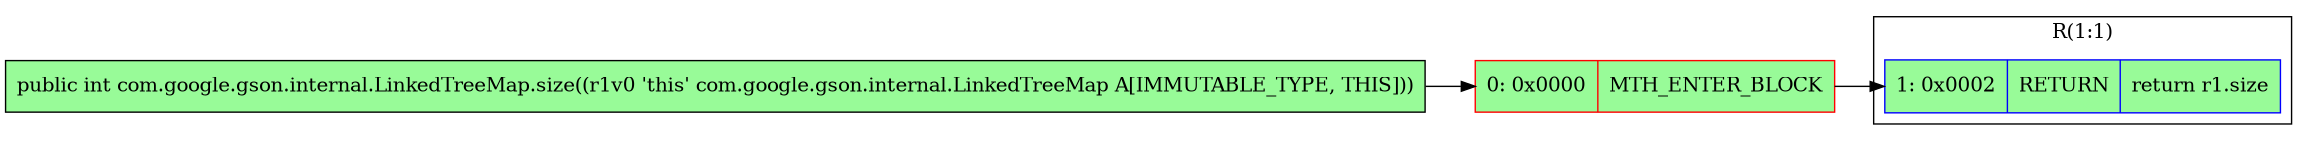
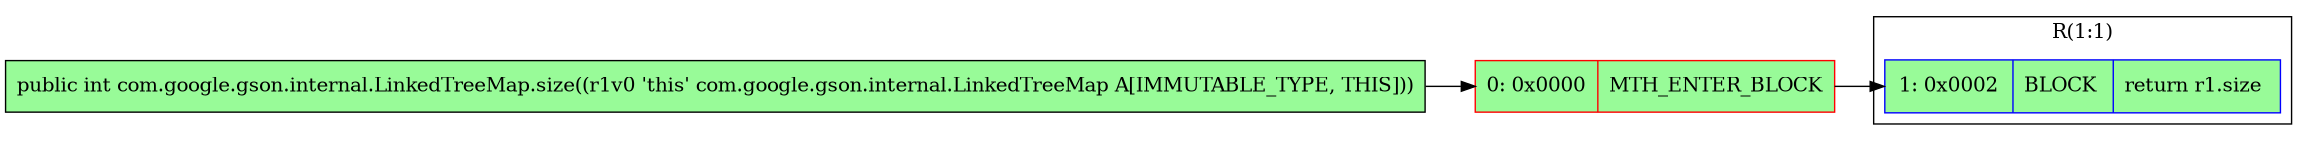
node "1: 0x0002": text "RETURN" -> "BLOCK"
